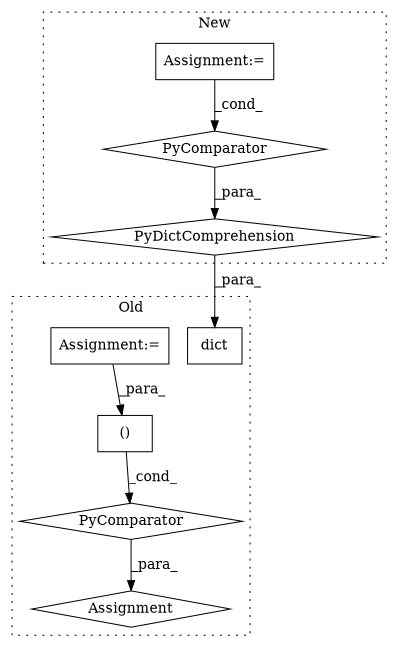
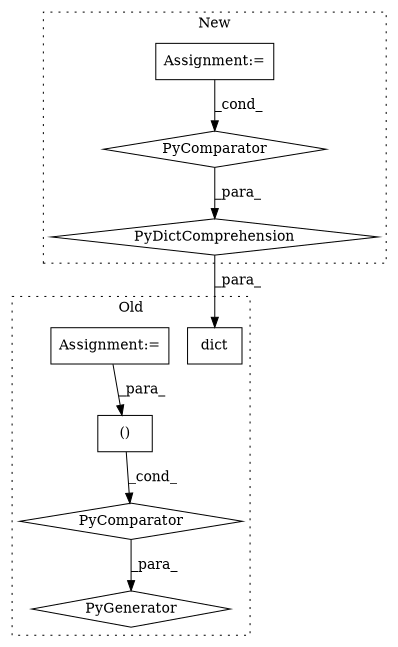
node "Assignment": label "Assignment" -> "PyGenerator"
